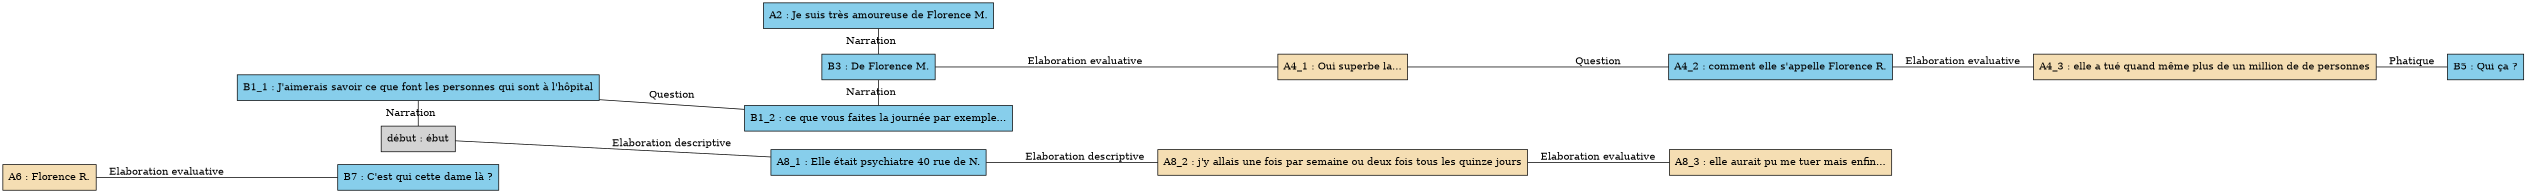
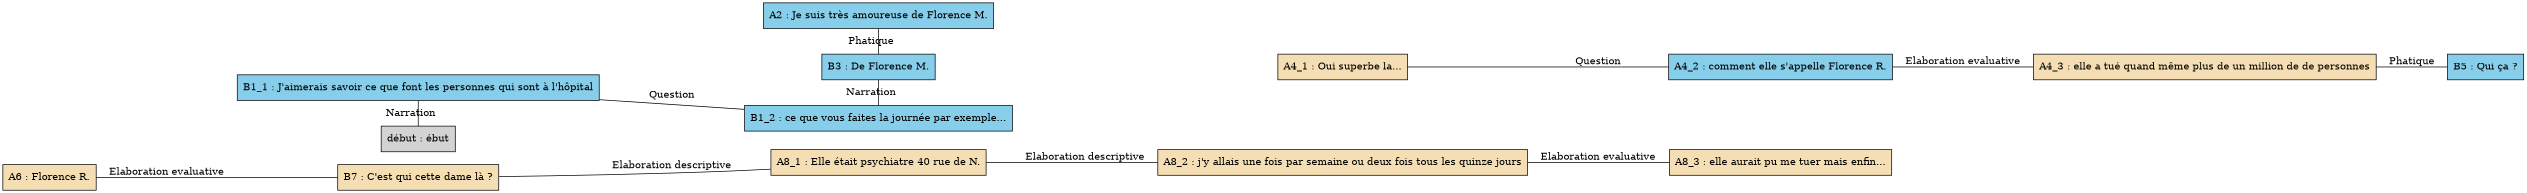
edge "A2 : Je suis très amoureuse de Florence M." -- "B3 : De Florence M.": label "Narration" -> "Phatique"
edge "B3 : De Florence M." -- "A4_1 : Oui superbe la...": removed, label "Elaboration evaluative"
edge "début : ébut" -- "A8_1 : Elle était psychiatre 40 rue de N.": now "B7 : C'est qui cette dame là ?" -- "A8_1 : Elle était psychiatre 40 rue de N."
node "A8_1 : Elle était psychiatre 40 rue de N.": fillcolor skyblue -> wheat
node "B7 : C'est qui cette dame là ?": fillcolor skyblue -> wheat
